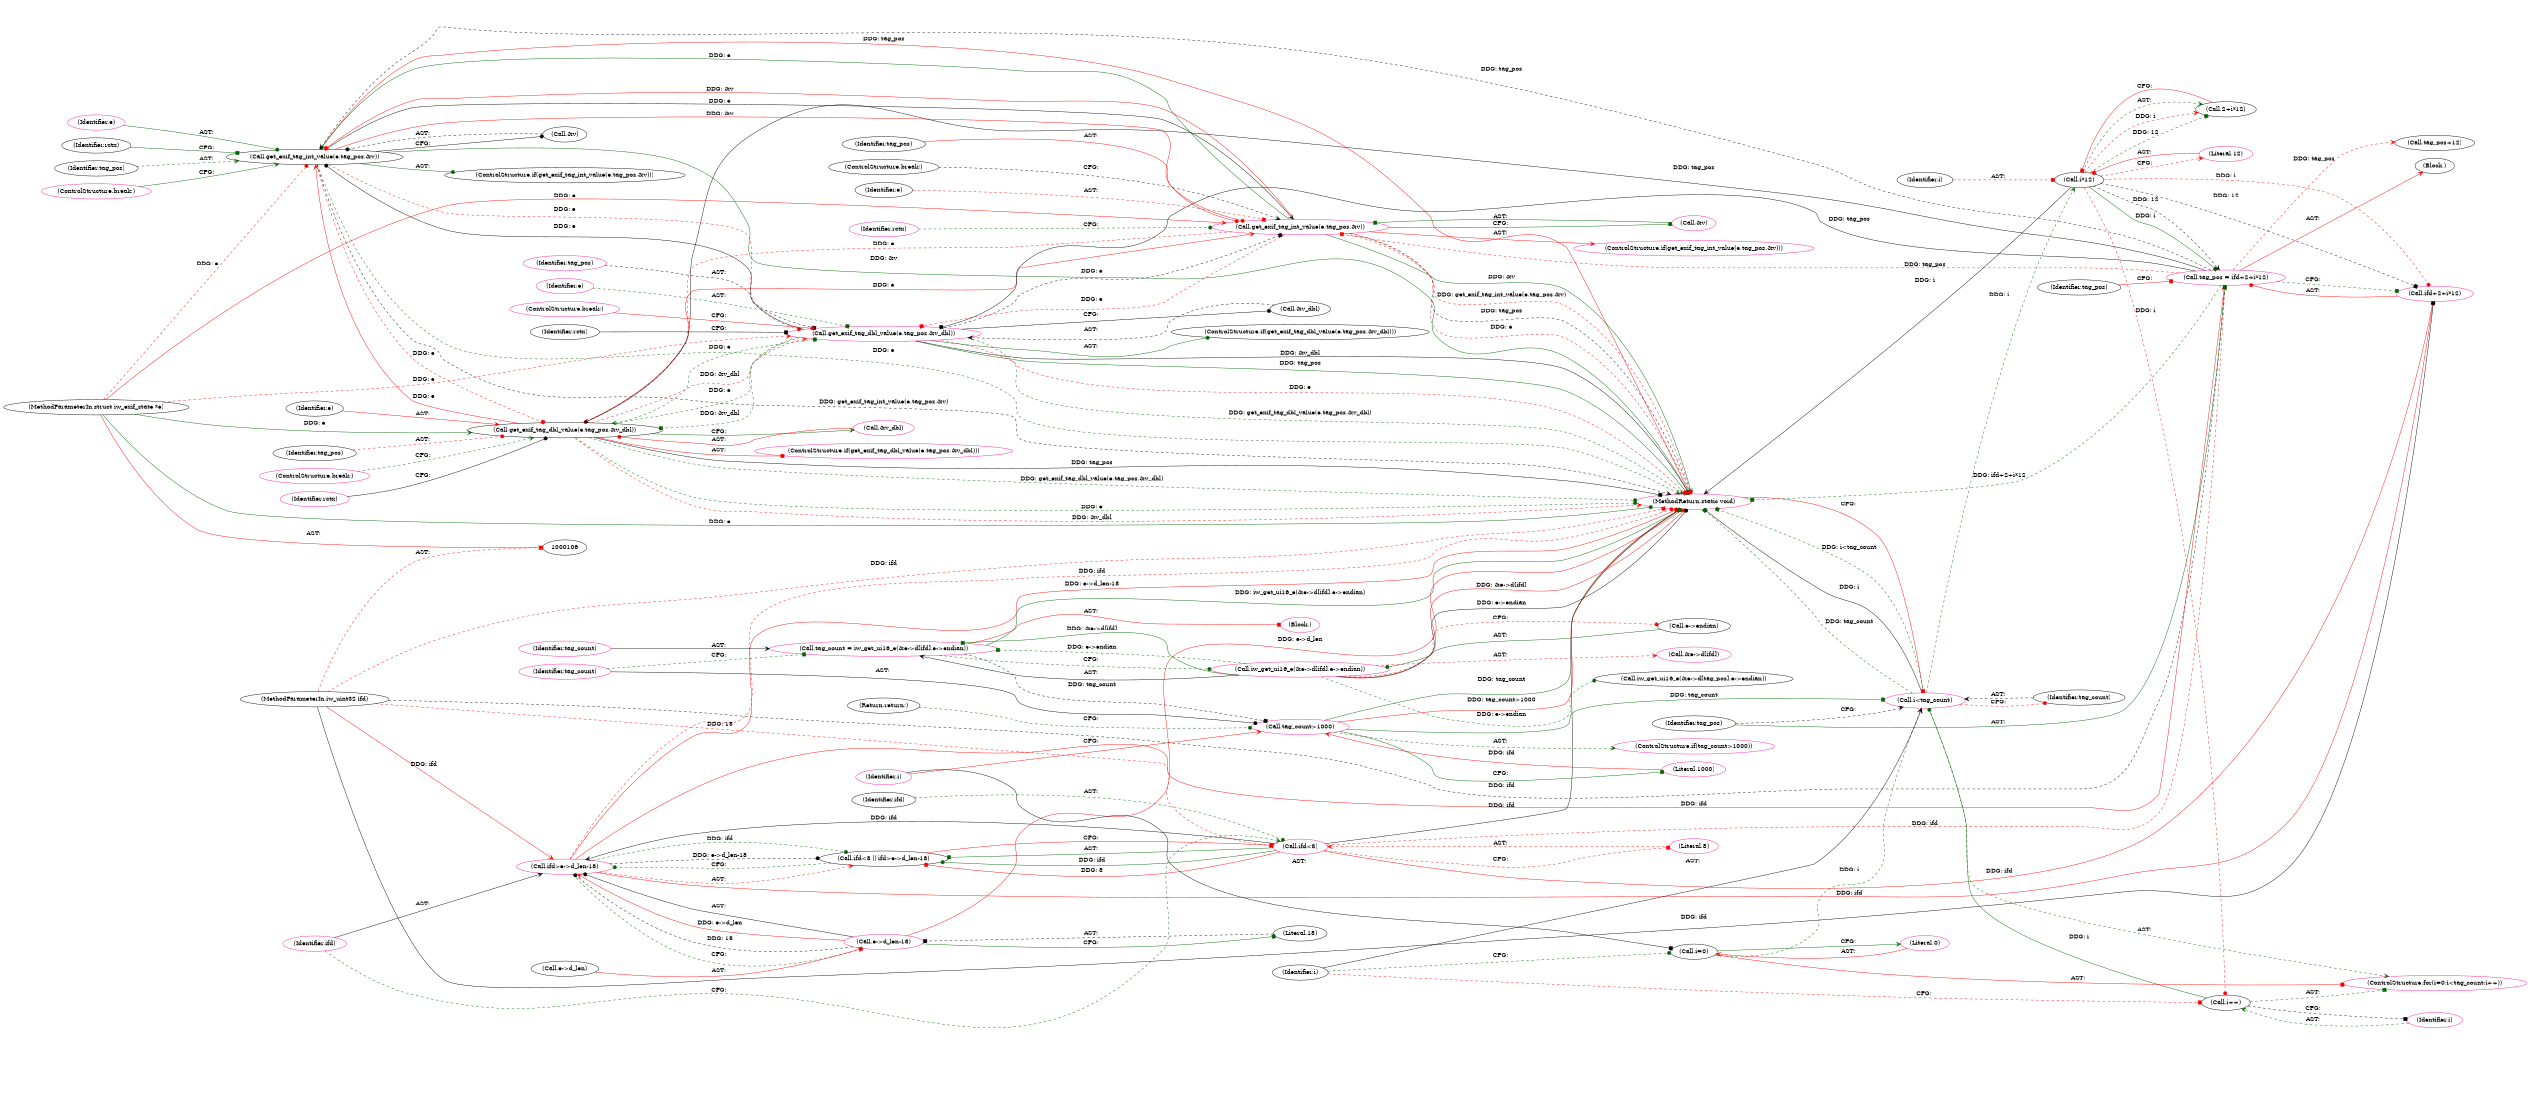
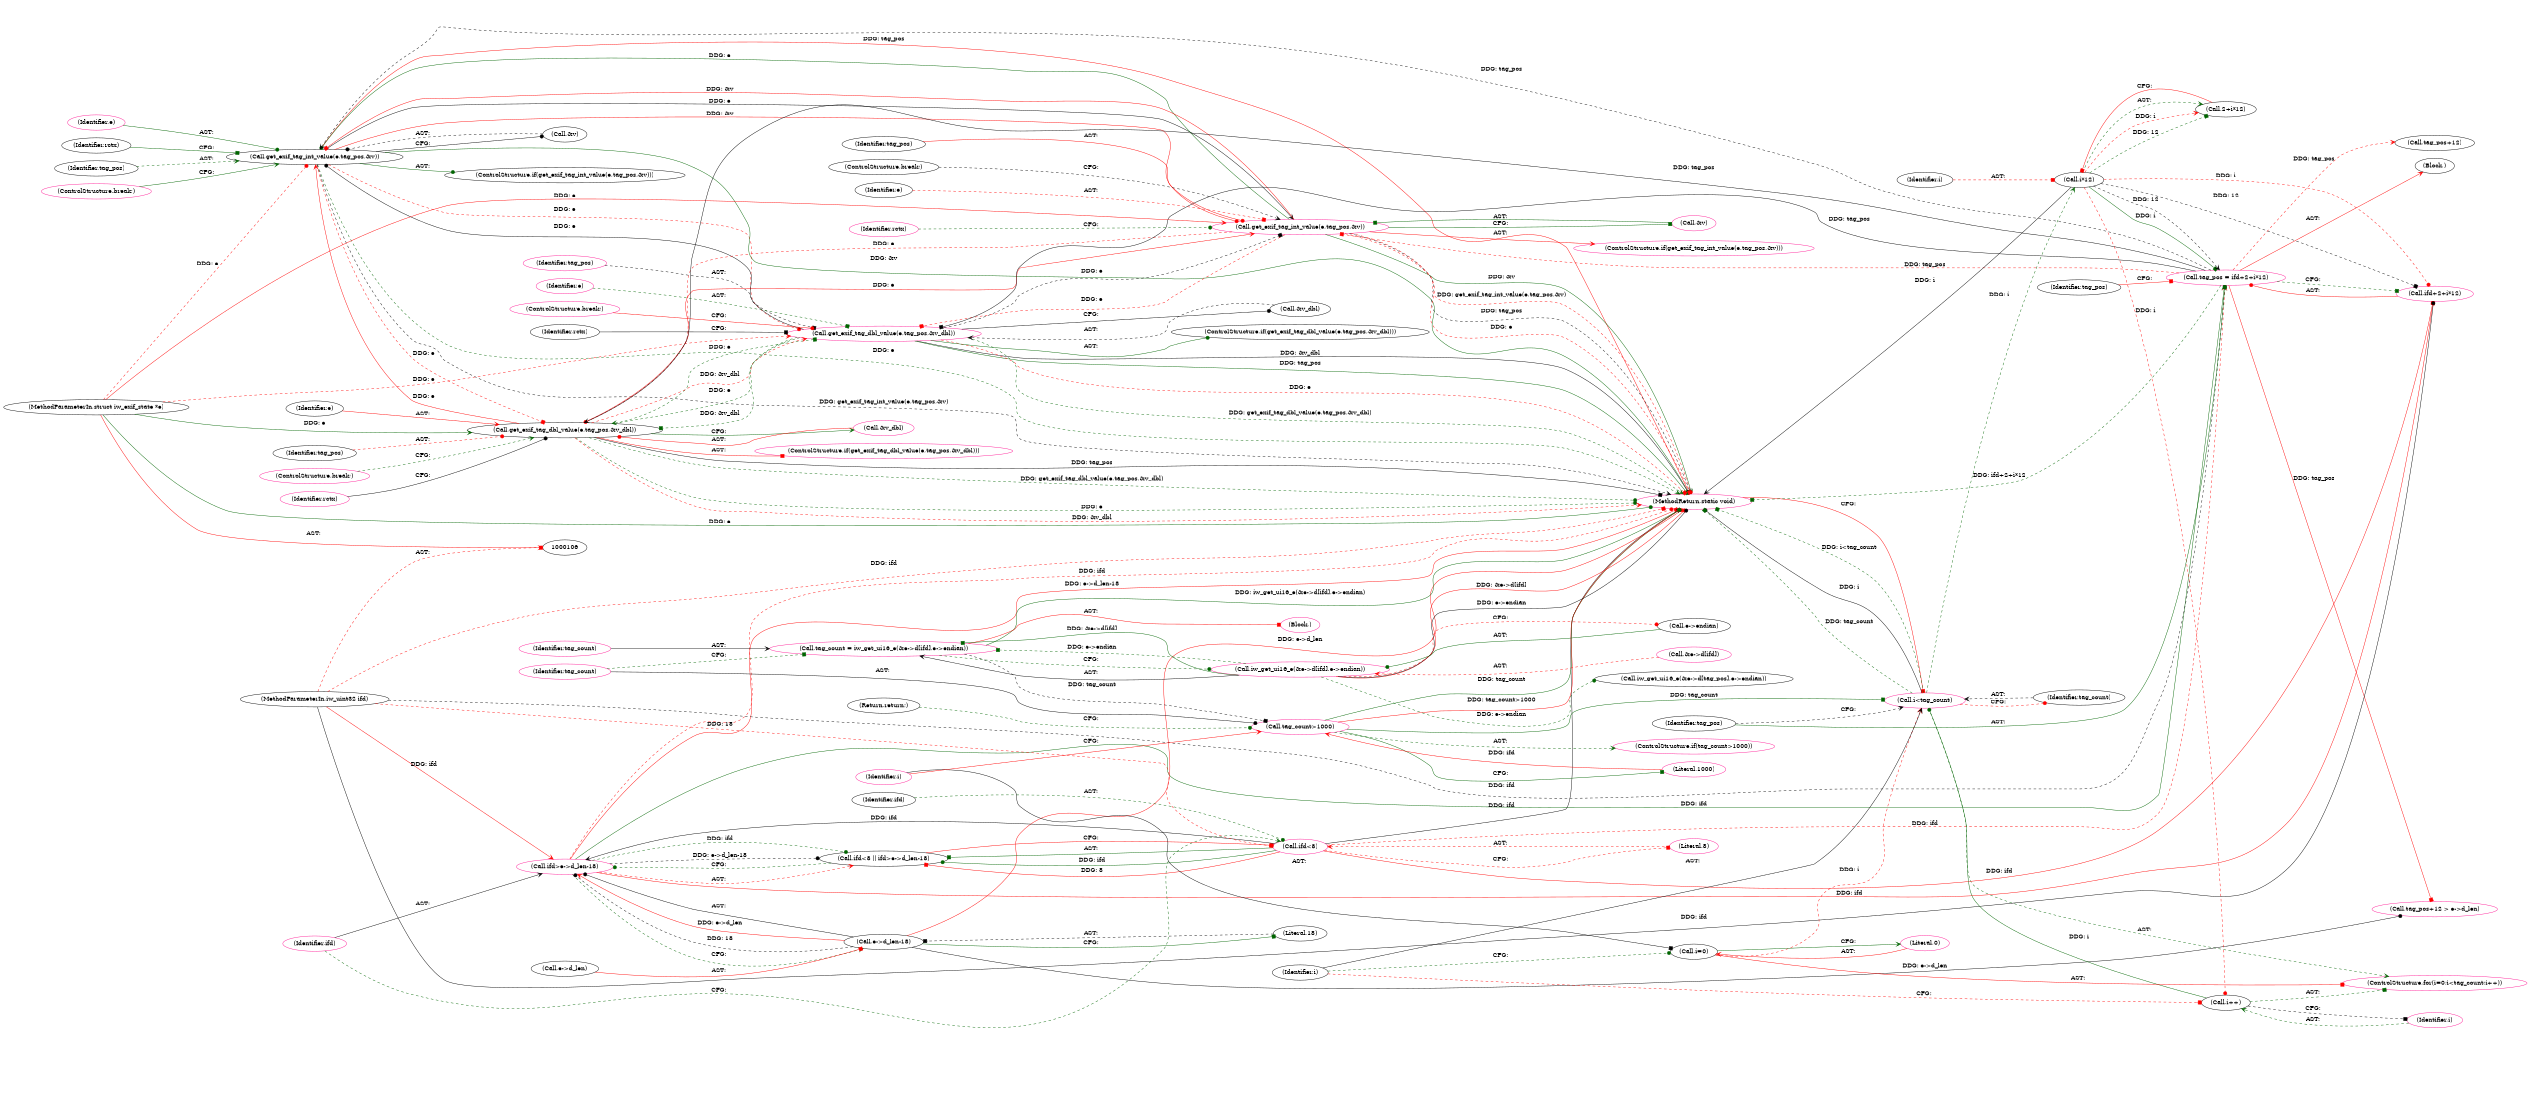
node "(Literal,12)": removed
edge "(Call,iw_get_ui16_e(&e->d[ifd],e->endian))" -> "(Call,&e->d[ifd])": reversed
edge "(Call,ifd>e->d_len-18)" -> "(Call,tag_pos = ifd+2+i*12)": color red -> darkgreen
edge "(Call,i=0)" -> "(Call,i<tag_count)": color darkgreen -> red
node "(Call,tag_pos+12 > e->d_len)": added
node "(Call,e->d_len-18)": color deeppink -> black
